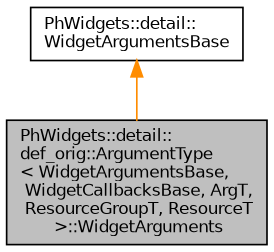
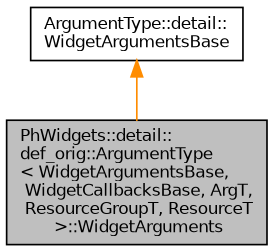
node "PhWidgets::detail:: WidgetArgumentsBase": label "PhWidgets::detail:: WidgetArgumentsBase" -> "ArgumentType::detail:: WidgetArgumentsBase"
